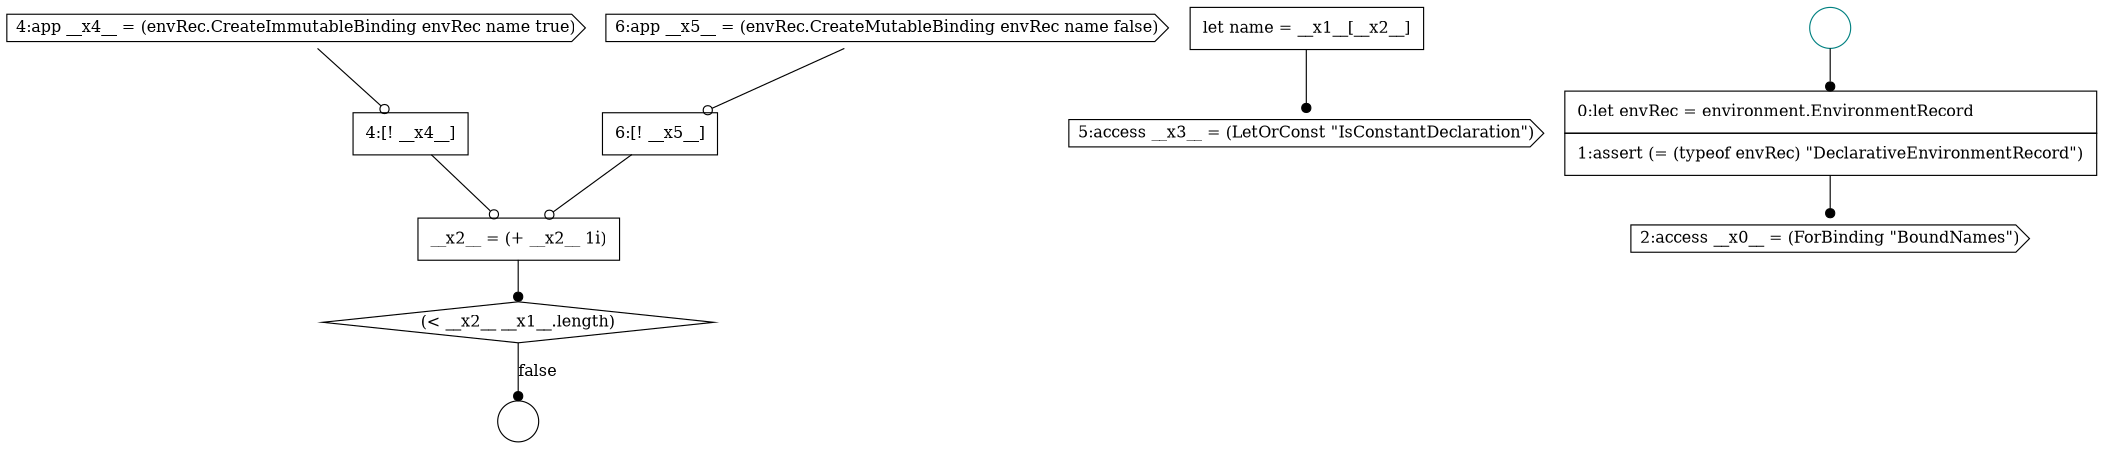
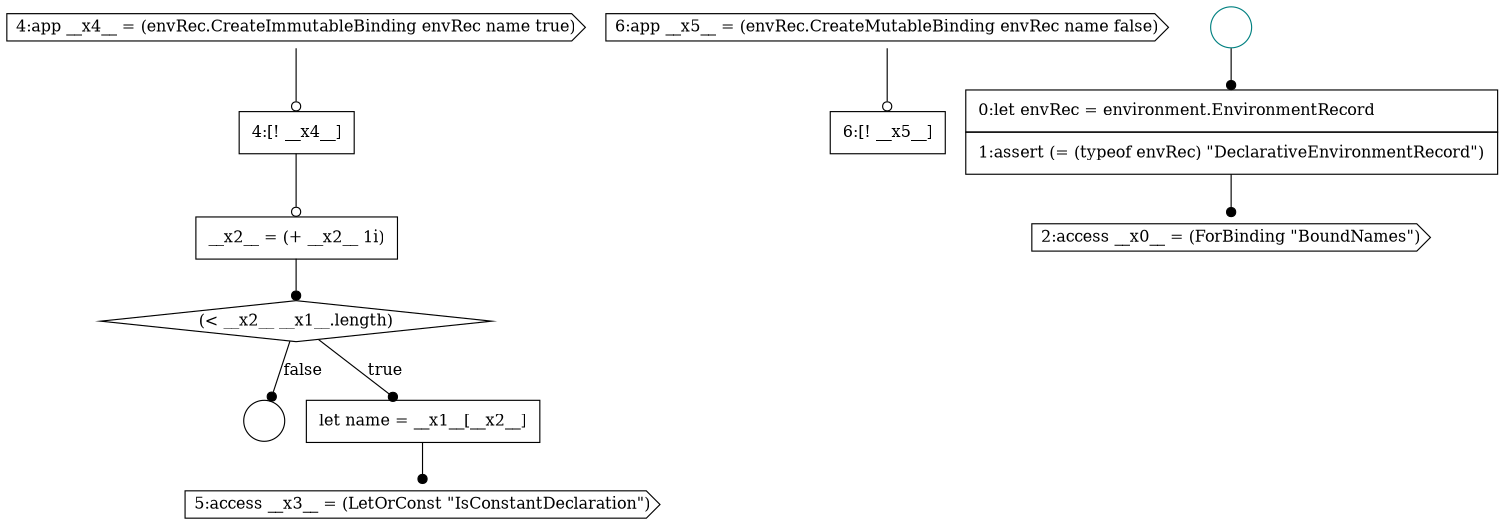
edge "6:[! __x5__]" -> "__x2__ = (+ __x2__ 1i)": removed
edge "(< __x2__ __x1__.length)" -> "let name = __x1__[__x2__]": added, label "true"
